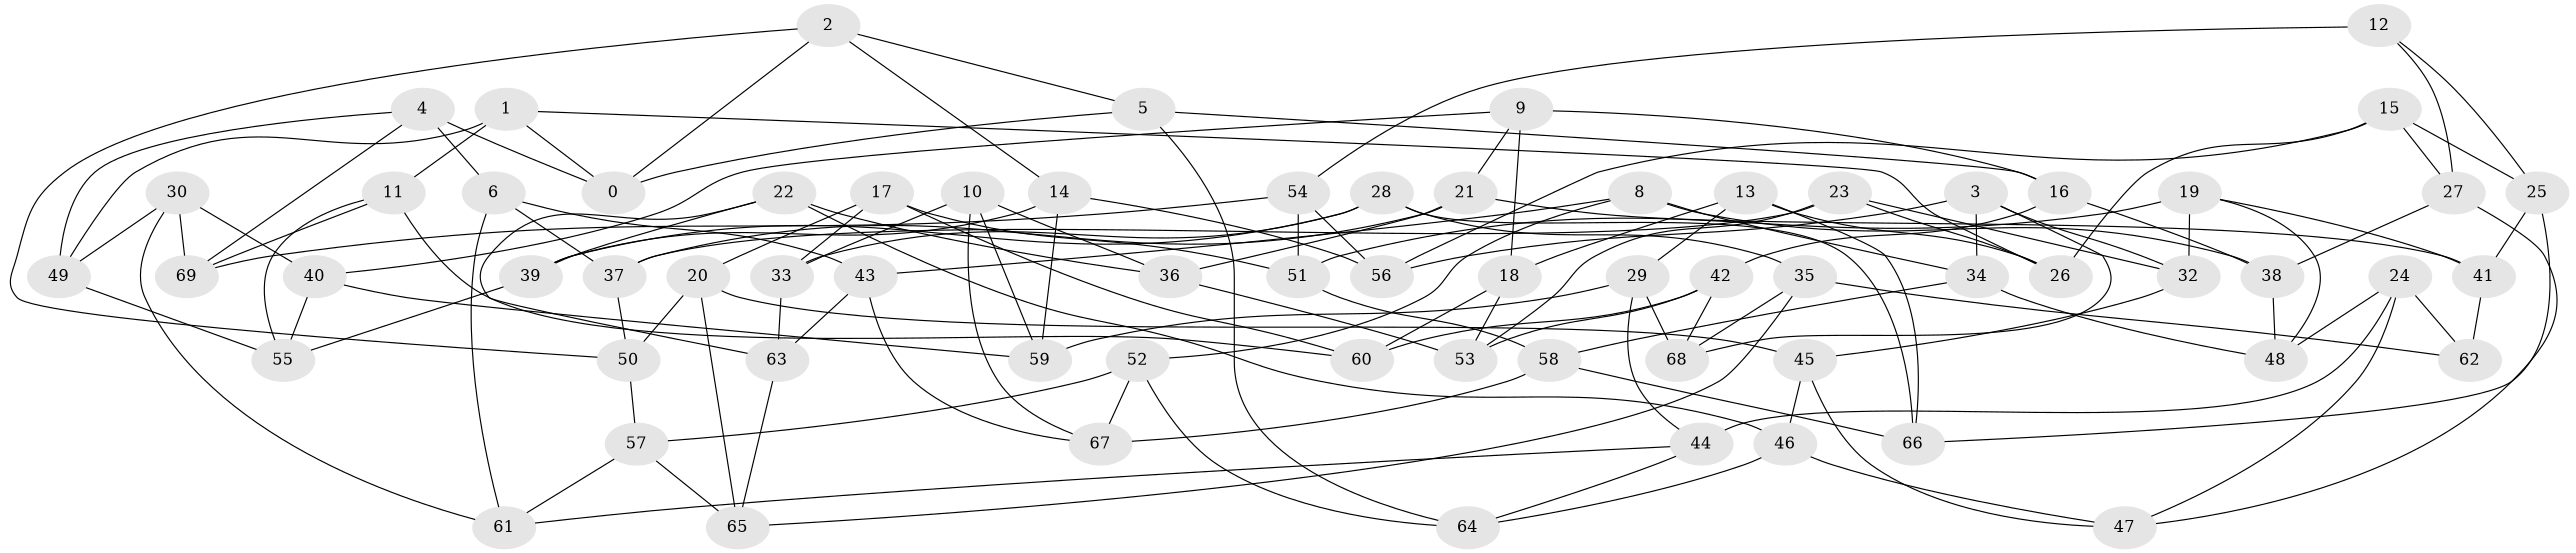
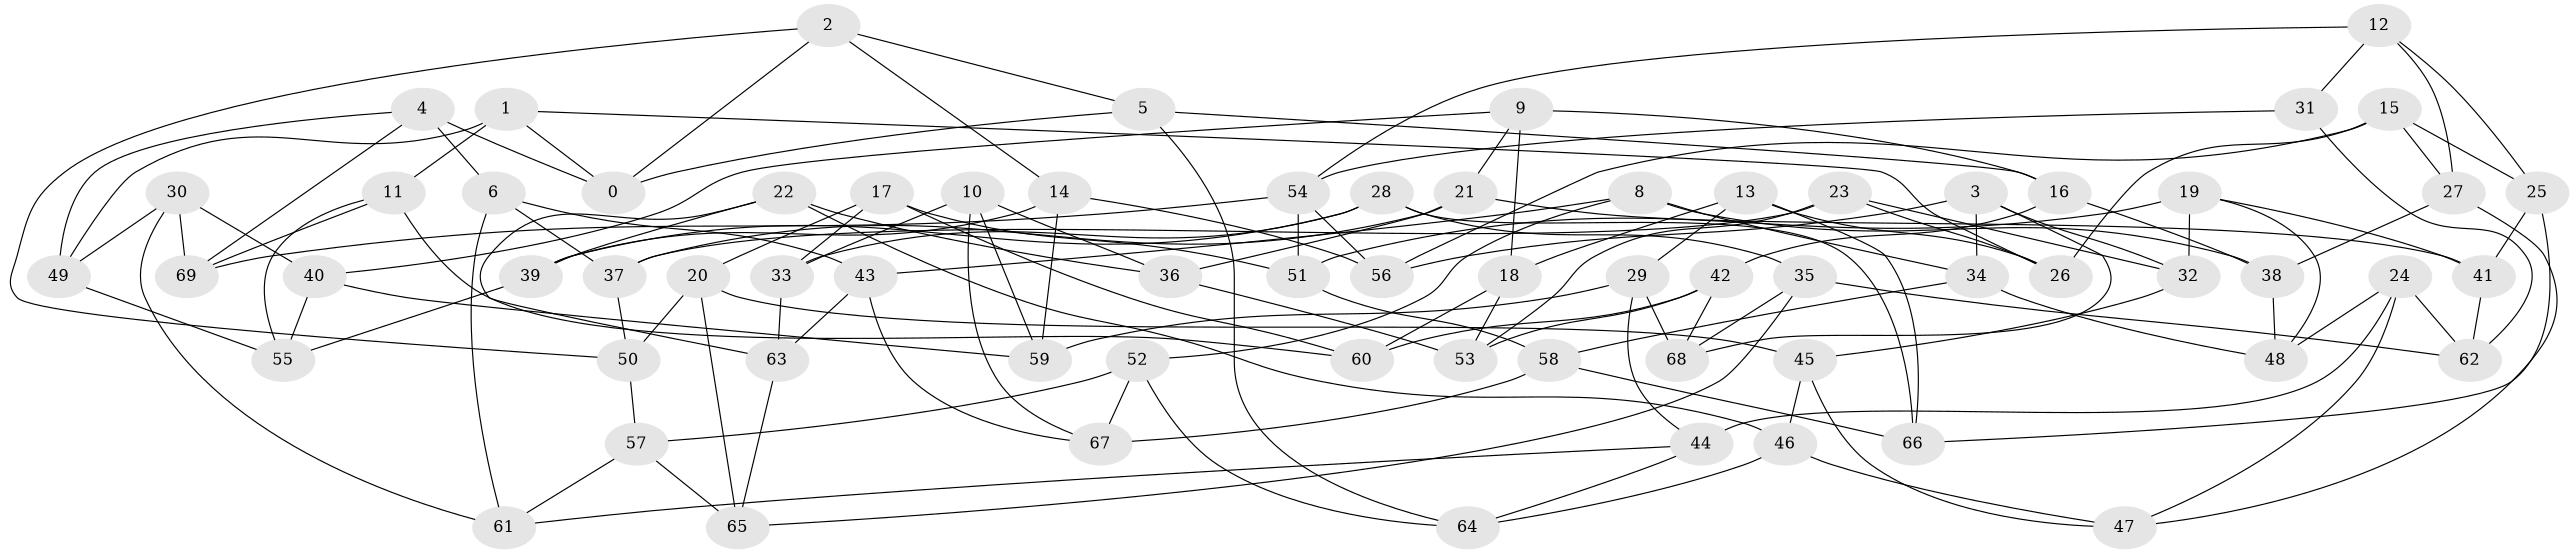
node "31": added
